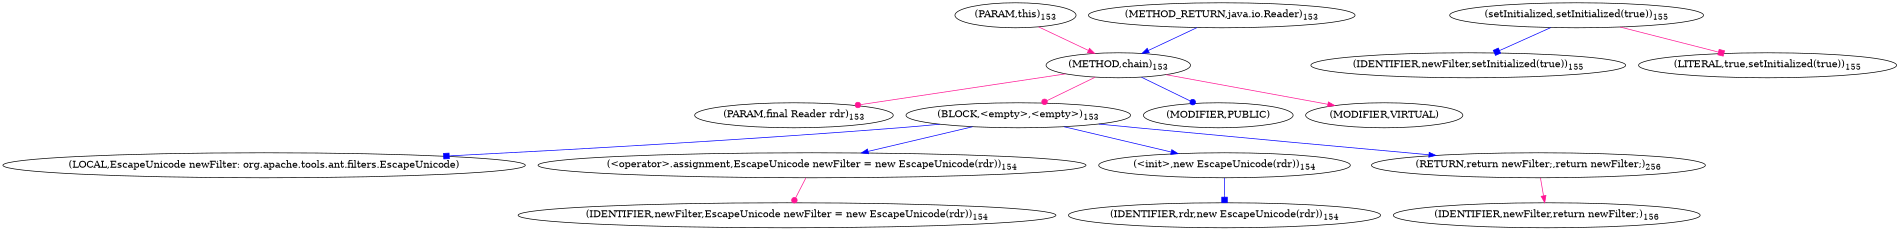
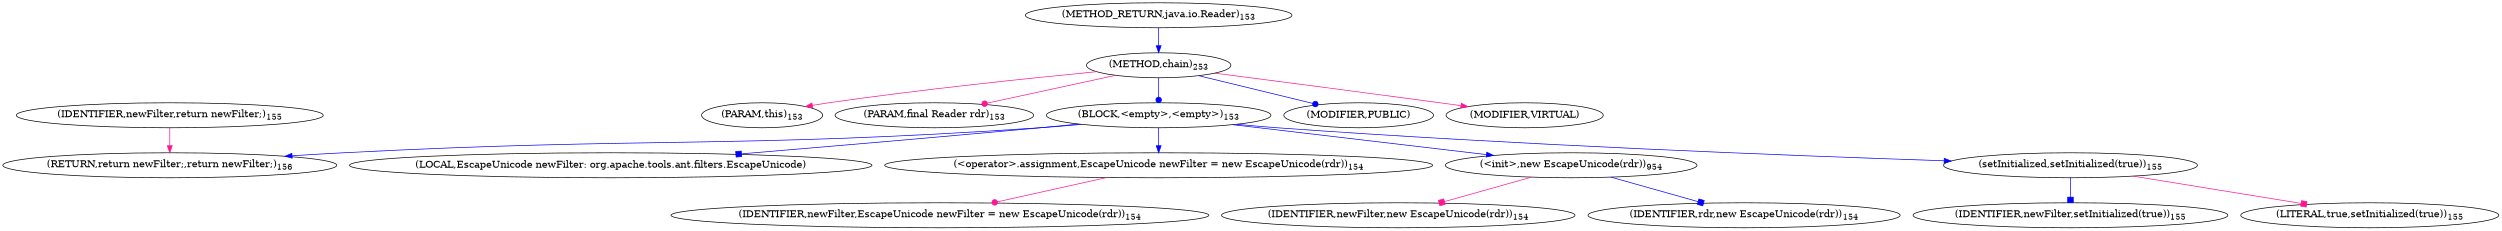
edge "(PARAM,this)" -> "(METHOD,chain)": reversed
node "(METHOD,chain)": text "153" -> "253"
edge "(METHOD,chain)" -> "(BLOCK,<empty>,<empty>)": color deeppink -> blue
edge "(BLOCK,<empty>,<empty>)" -> "(setInitialized,setInitialized(true))": added
node "(<init>,new EscapeUnicode(rdr))": text "154" -> "954"
node "(RETURN,return newFilter;,return newFilter;)": text "256" -> "156"
edge "(RETURN,return newFilter;,return newFilter;)" -> "(IDENTIFIER,newFilter,return newFilter;)": reversed
node "(IDENTIFIER,newFilter,return newFilter;)": text "156" -> "155"
node "(IDENTIFIER,newFilter,new EscapeUnicode(rdr))": added
